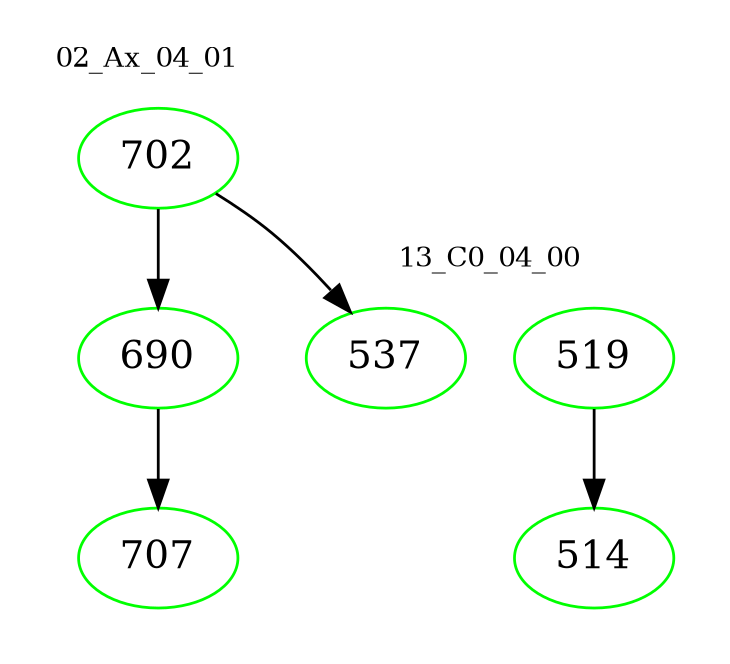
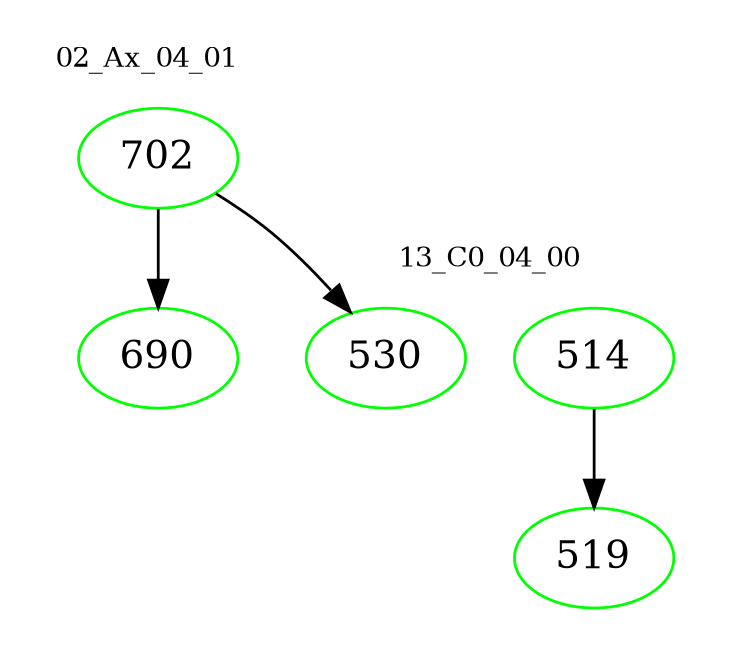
node "537": label "537" -> "530"
edge "519" -> "514": reversed
node "707": removed
